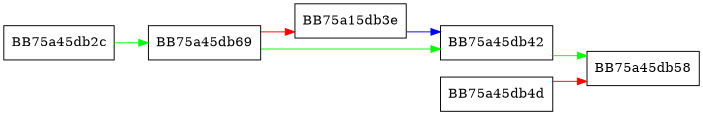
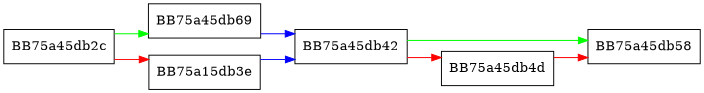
edge "BB75a45db69" -> "BB75a15db3e": now "BB75a45db2c" -> "BB75a15db3e"
edge "BB75a45db69" -> "BB75a45db42": color green -> blue
edge "BB75a45db42" -> "BB75a45db4d": added
